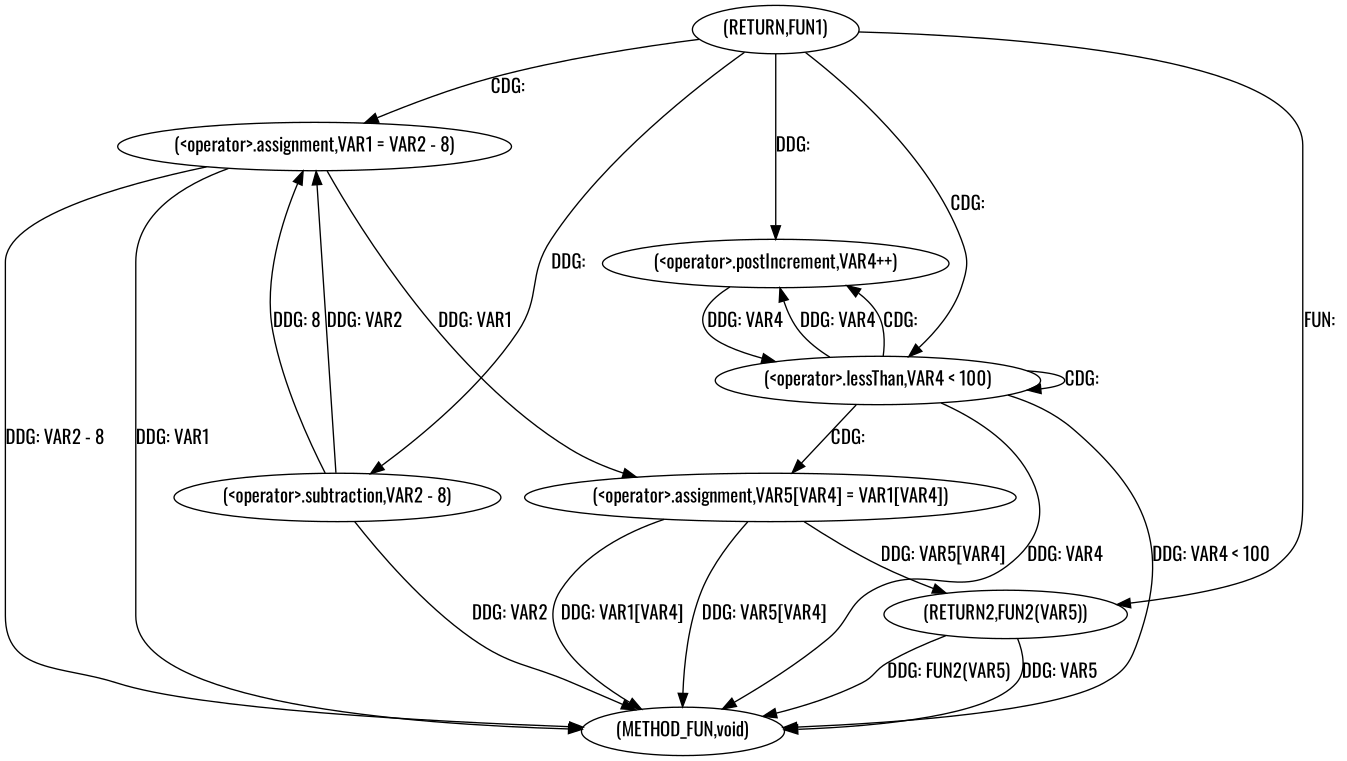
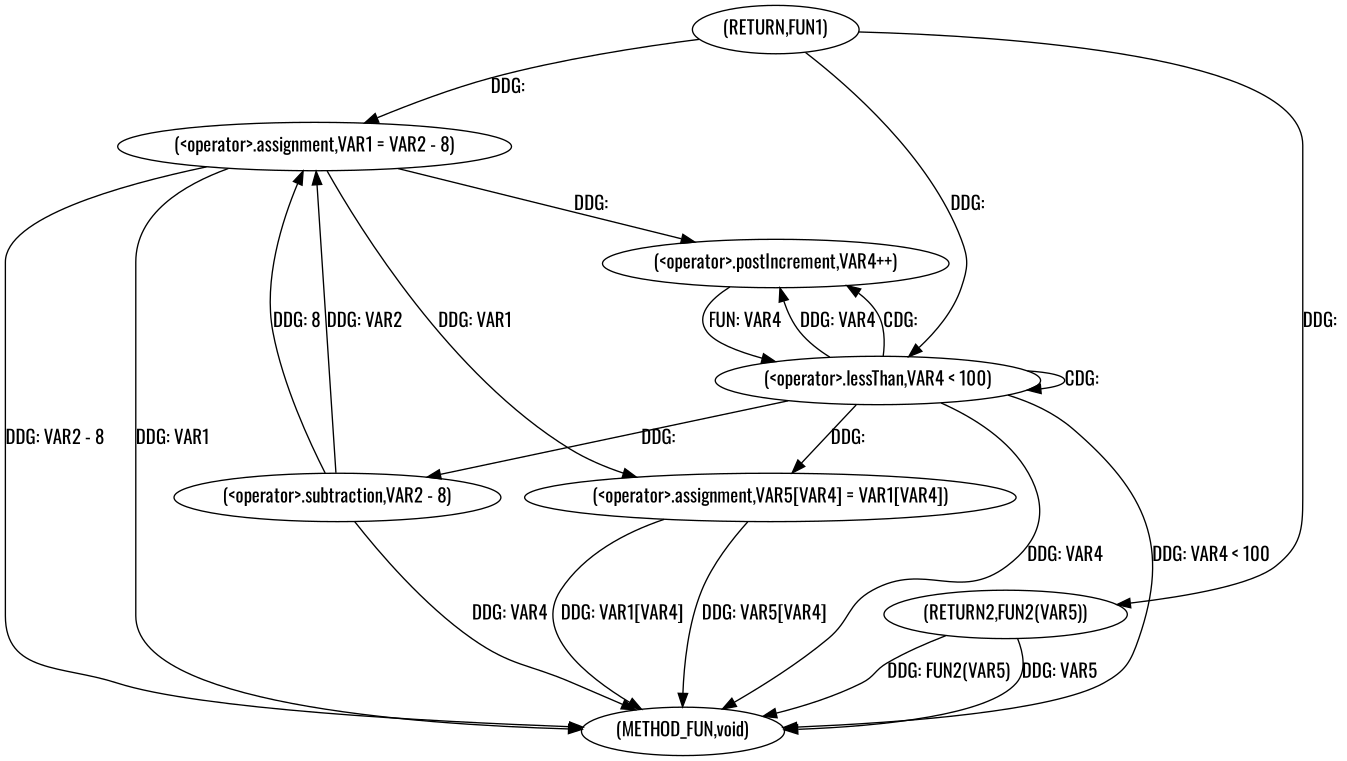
edge "(RETURN,FUN1)" -> "(<operator>.assignment,VAR1 = VAR2 - 8)": label "CDG: " -> "DDG: "
edge "(RETURN,FUN1)" -> "(<operator>.postIncrement,VAR4++)": now "(<operator>.assignment,VAR1 = VAR2 - 8)" -> "(<operator>.postIncrement,VAR4++)"
edge "(RETURN,FUN1)" -> "(<operator>.lessThan,VAR4 < 100)": label "CDG: " -> "DDG: "
edge "(RETURN,FUN1)" -> "(<operator>.subtraction,VAR2 - 8)": now "(<operator>.lessThan,VAR4 < 100)" -> "(<operator>.subtraction,VAR2 - 8)"
edge "(<operator>.postIncrement,VAR4++)" -> "(<operator>.lessThan,VAR4 < 100)": label "DDG: VAR4" -> "FUN: VAR4"
edge "(RETURN,FUN1)" -> "(RETURN2,FUN2(VAR5))": label "FUN: " -> "DDG: "
edge "(<operator>.lessThan,VAR4 < 100)" -> "(<operator>.assignment,VAR5[VAR4] = VAR1[VAR4])": label "CDG: " -> "DDG: "
edge "(<operator>.assignment,VAR5[VAR4] = VAR1[VAR4])" -> "(RETURN2,FUN2(VAR5))": removed, label "DDG: VAR5[VAR4]"
edge "(<operator>.subtraction,VAR2 - 8)" -> "(METHOD_FUN,void)": label "DDG: VAR2" -> "DDG: VAR4"
